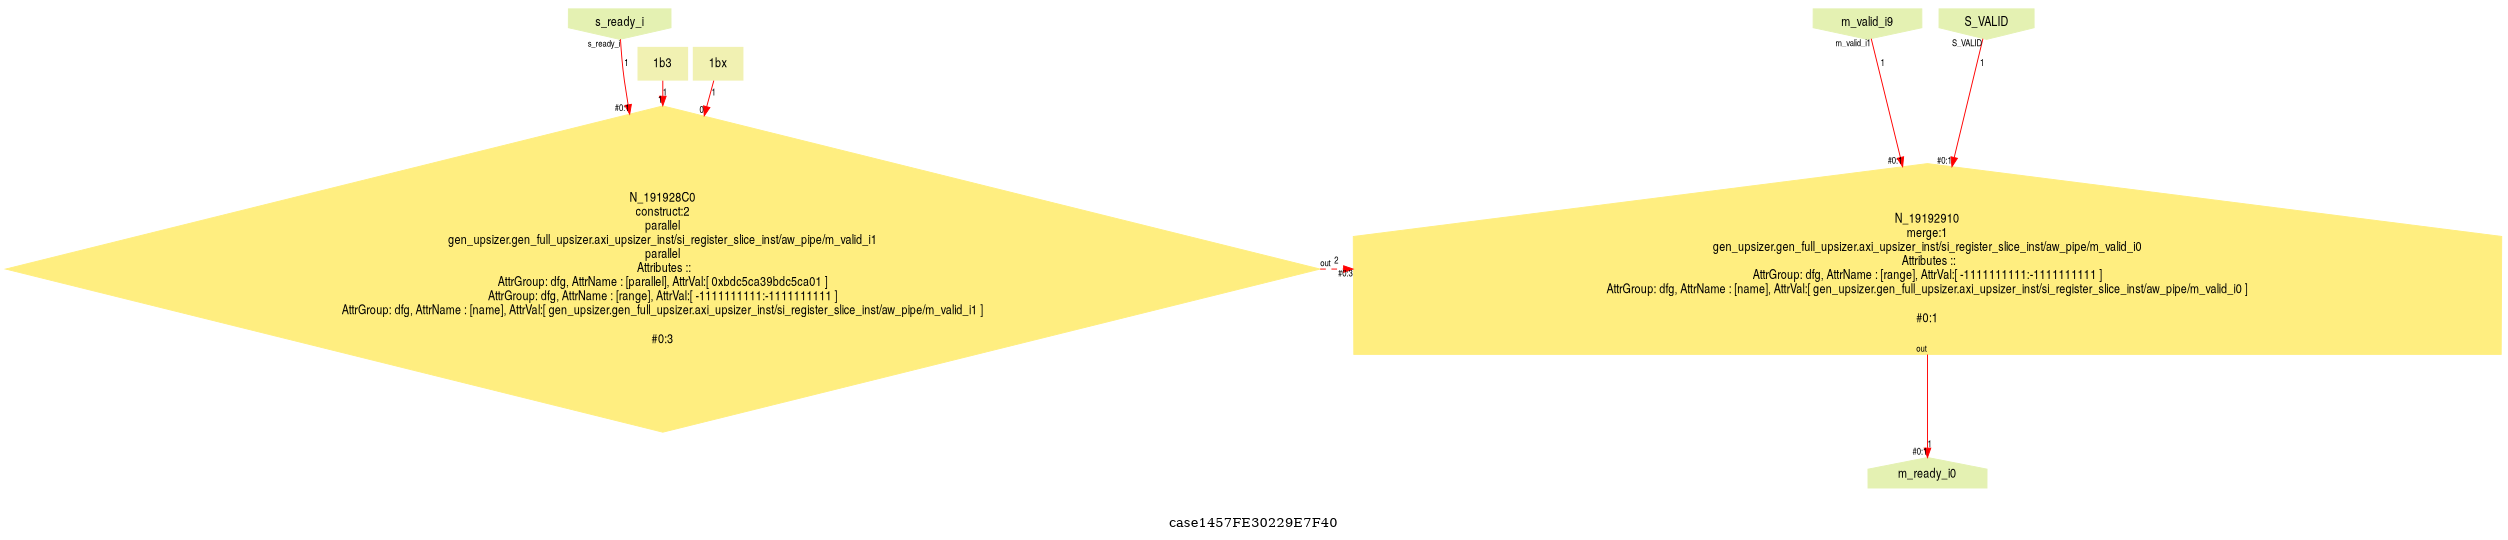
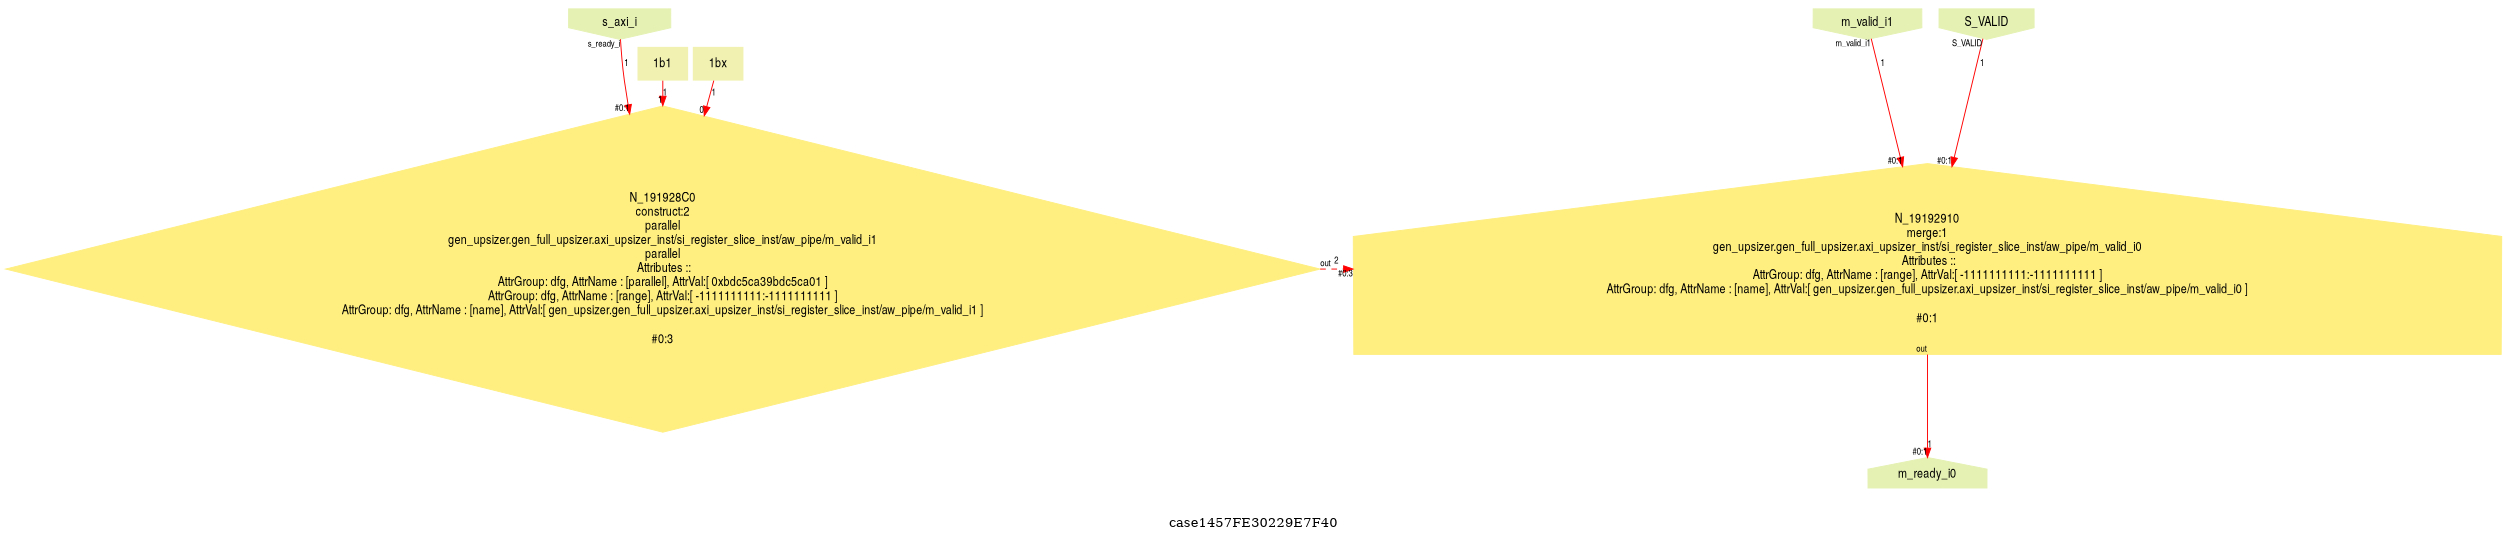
node "s_ready_i": label "s_ready_i" -> "s_axi_i"
node "m_valid_i9": label "m_valid_i9" -> "m_valid_i1"
node "1b3": label "1b3" -> "1b1"
